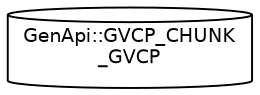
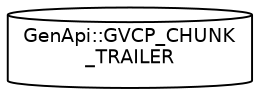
node "GenApi::GVCP_CHUNK _GVCP": label "GenApi::GVCP_CHUNK _GVCP" -> "GenApi::GVCP_CHUNK _TRAILER"
